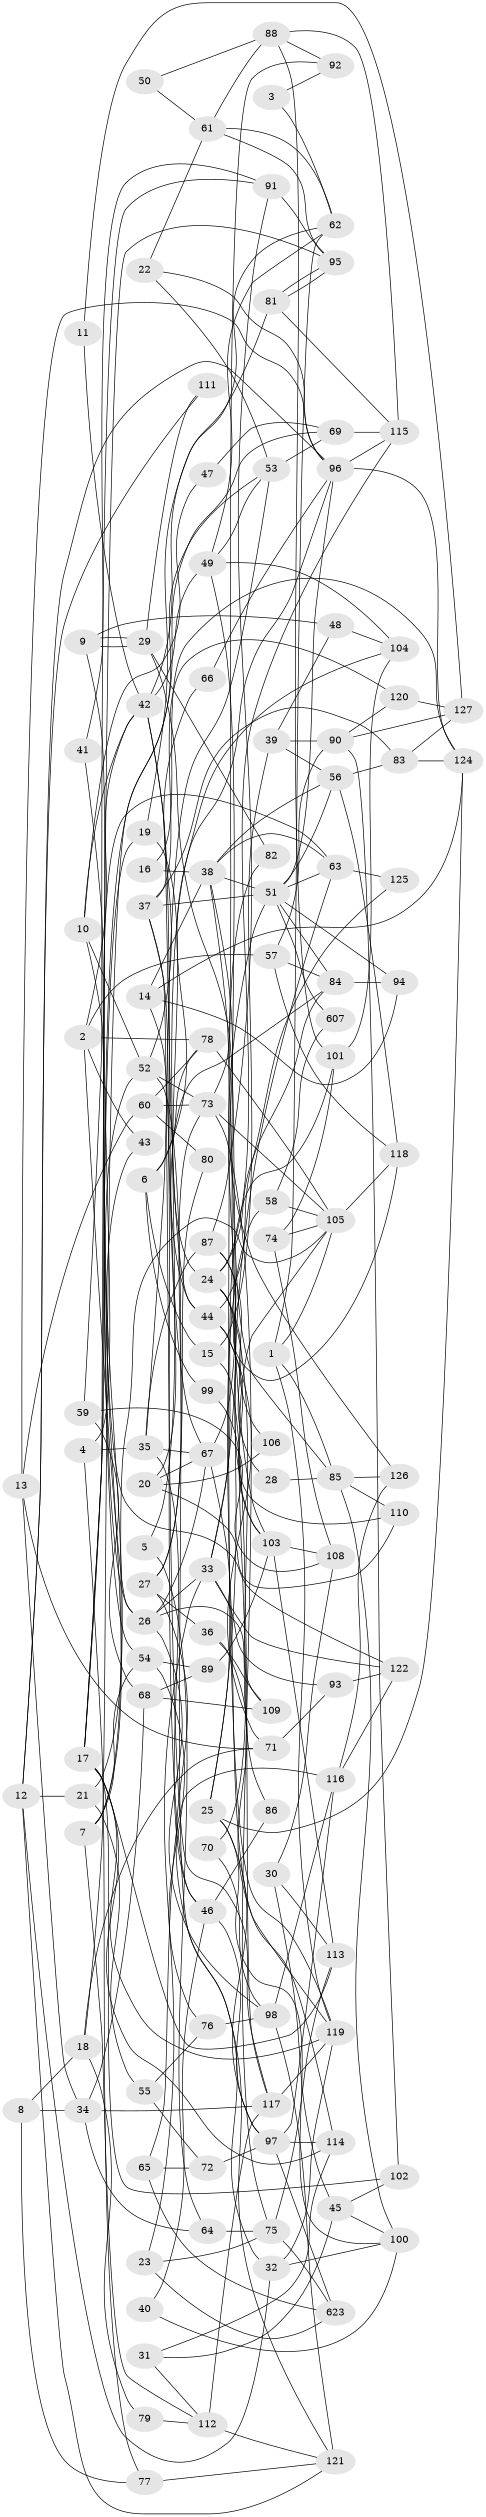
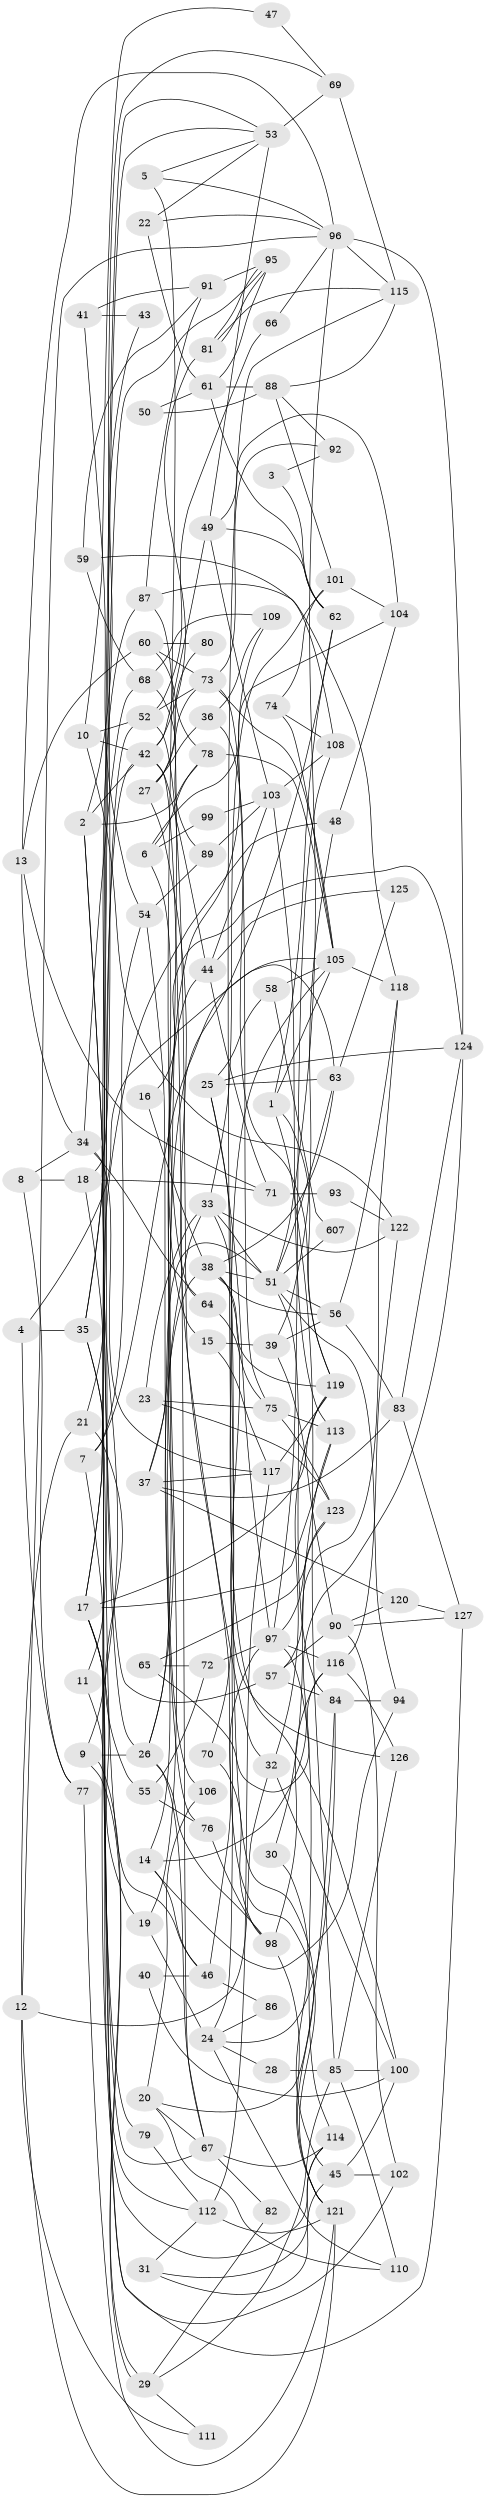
edge "53" -- "5": added
edge "43" -- "7": now "43" -- "41"
edge "33" -- "93": now "33" -- "121"
edge "108" -- "30": now "108" -- "97"
node "623": label "623" -> "123"
